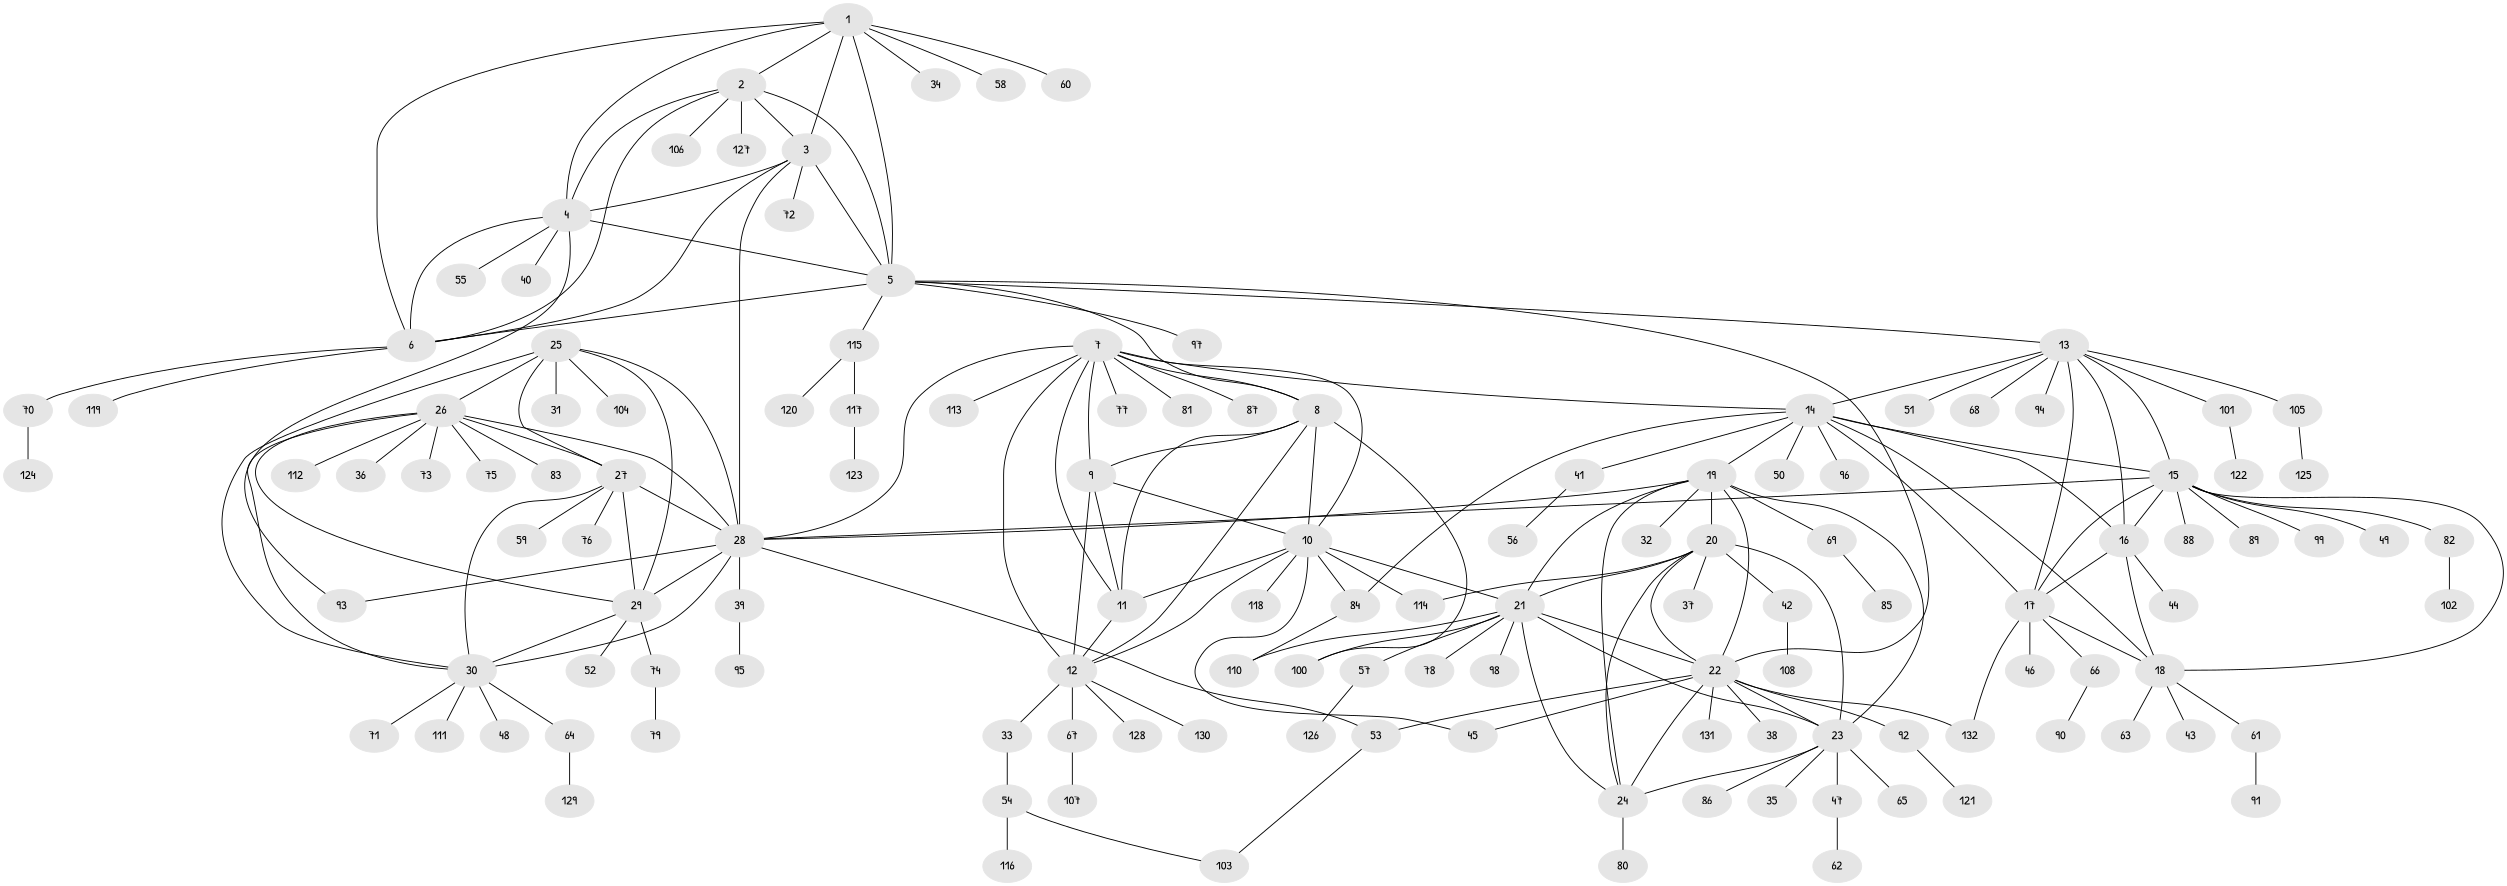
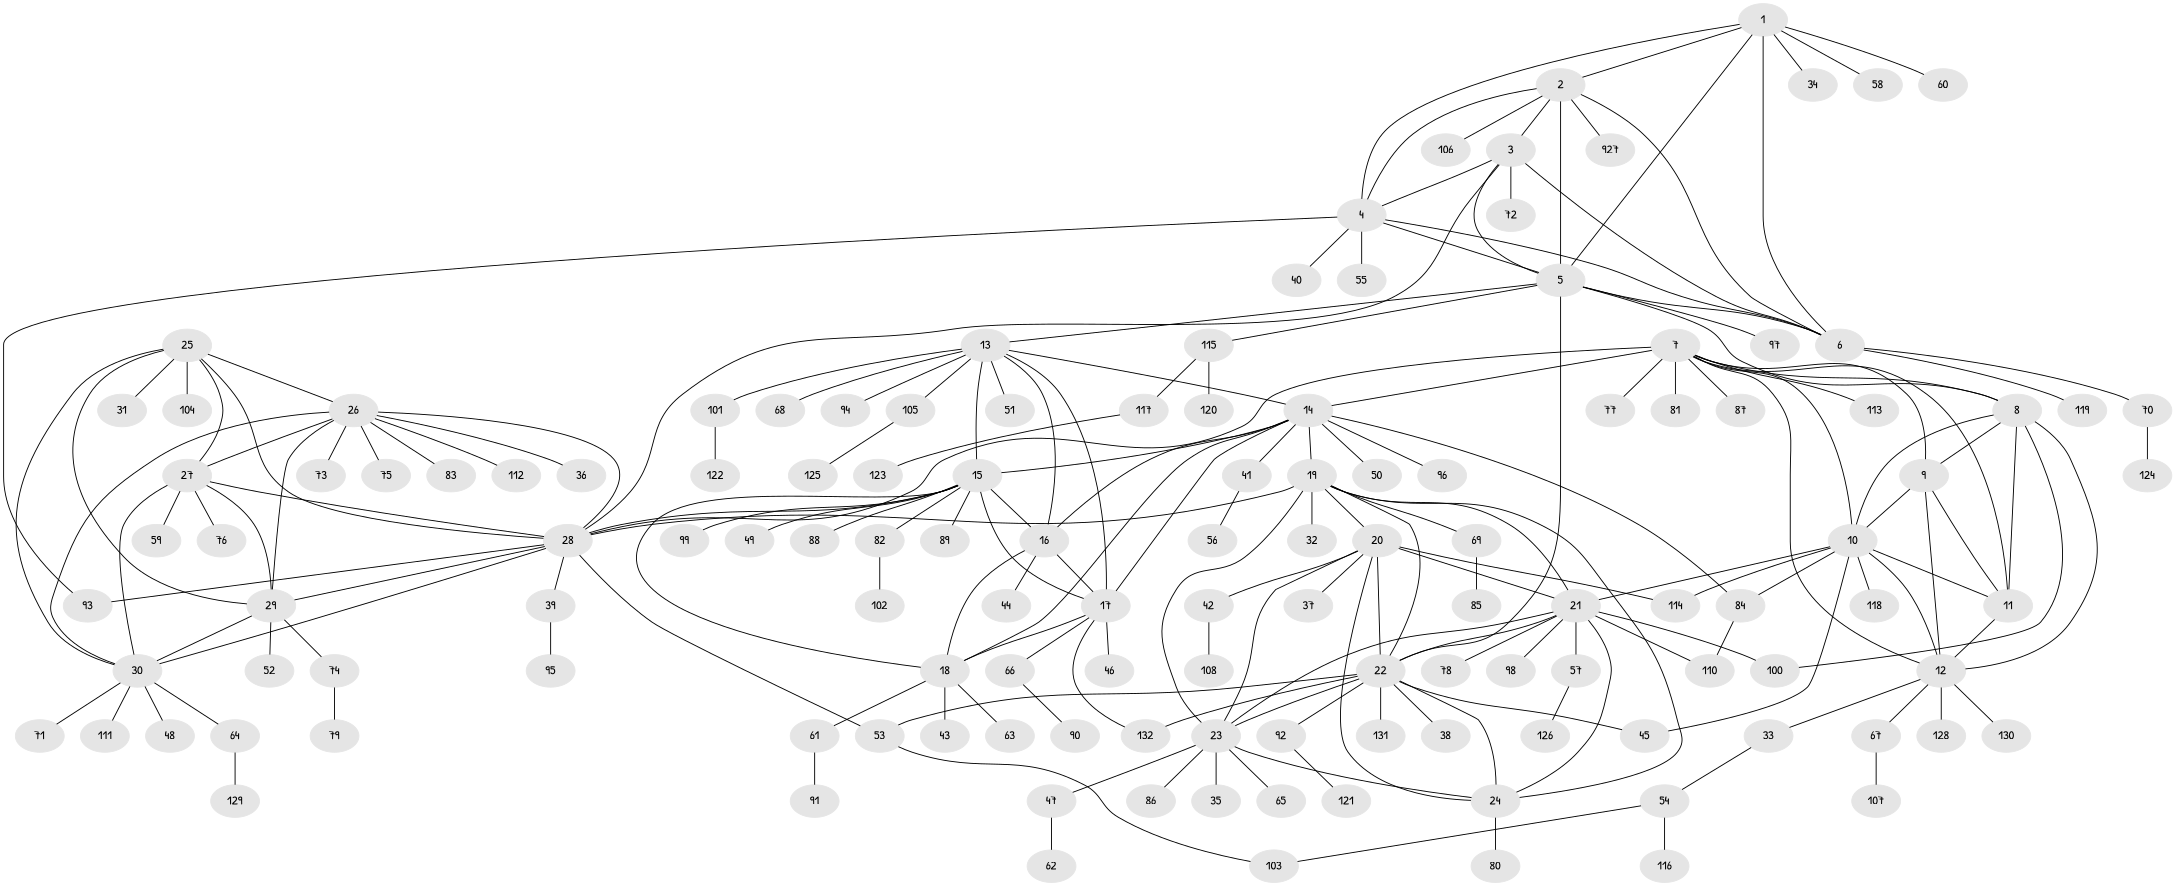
edge "1" -- "3": removed
node "127": label "127" -> "927"
